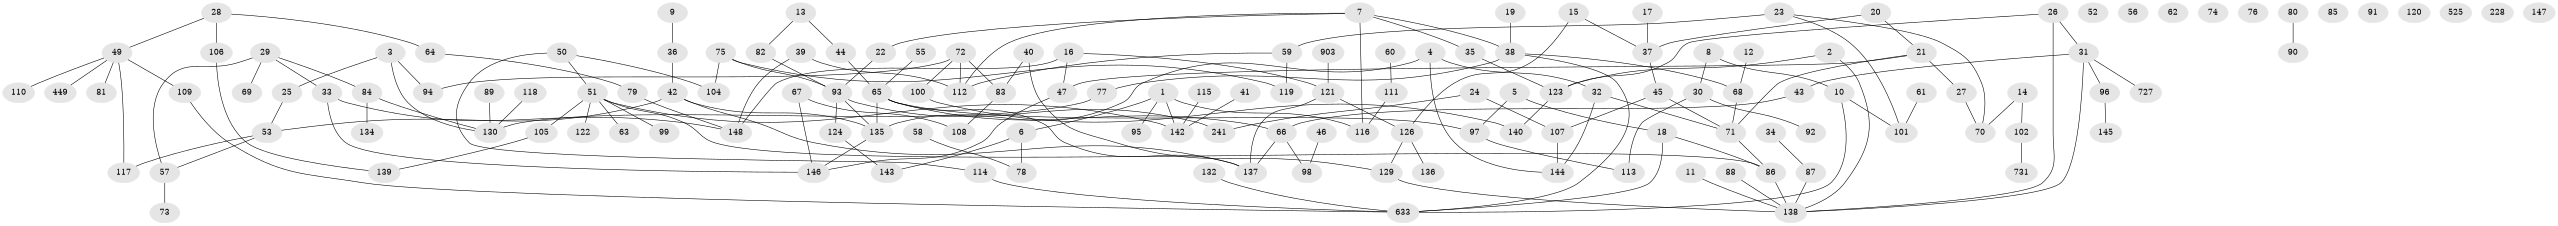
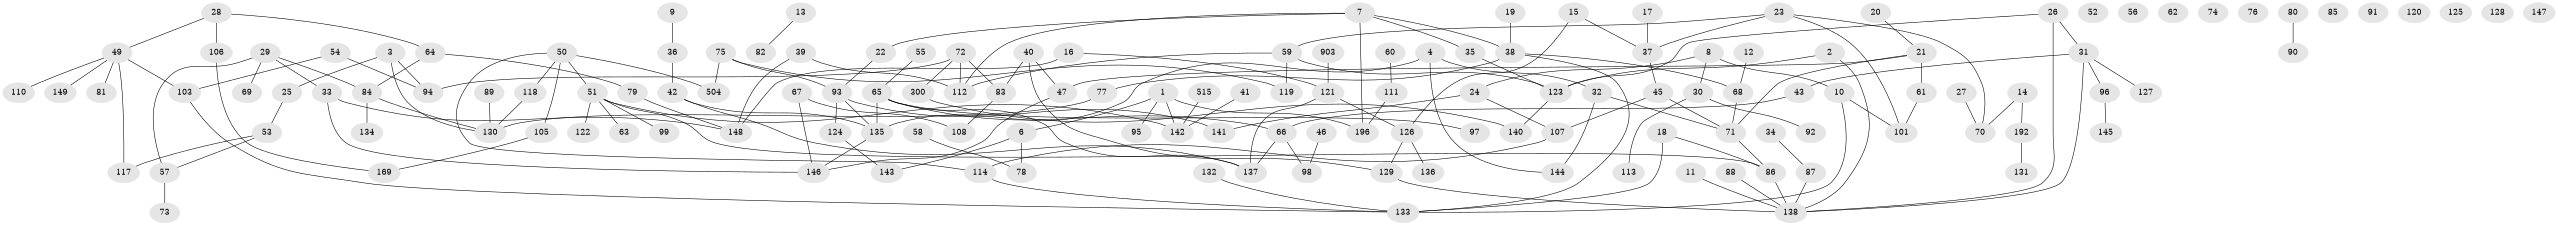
node "525": label "525" -> "125"
node "228": label "228" -> "128"
edge "20" -- "37": now "23" -- "37"
node "54": added
node "44": removed
edge "82" -- "93": removed
edge "8" -- "24": added
edge "64" -- "84": added
edge "50" -- "118": added
edge "16" -- "47": now "40" -- "47"
edge "21" -- "27": now "21" -- "61"
edge "59" -- "123": added
node "449": label "449" -> "149"
node "109": label "109" -> "103"
node "104": label "104" -> "504"
node "100": label "100" -> "300"
node "115": label "115" -> "515"
node "5": removed
node "727": label "727" -> "127"
edge "51" -- "105": now "50" -- "105"
edge "42" -- "53": removed
node "241": label "241" -> "141"
node "116": label "116" -> "196"
node "102": label "102" -> "192"
edge "107" -- "144": now "107" -- "114"
edge "97" -- "113": removed
node "139": label "139" -> "169"
node "731": label "731" -> "131"
node "633": label "633" -> "133"
